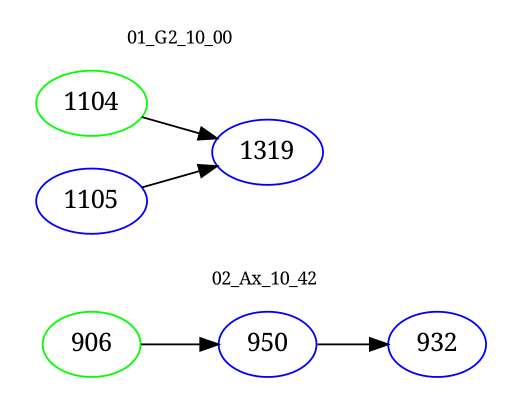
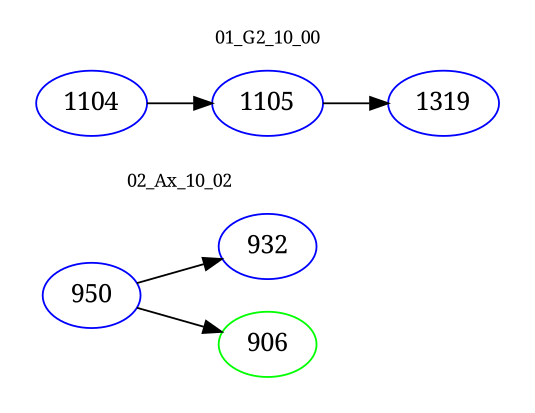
node "1104": color green -> blue
edge "1104" -> "1319": now "1104" -> "1105"
cluster "02_Ax_10_42": label "02_Ax_10_42" -> "02_Ax_10_02"
edge "906" -> "950": reversed
